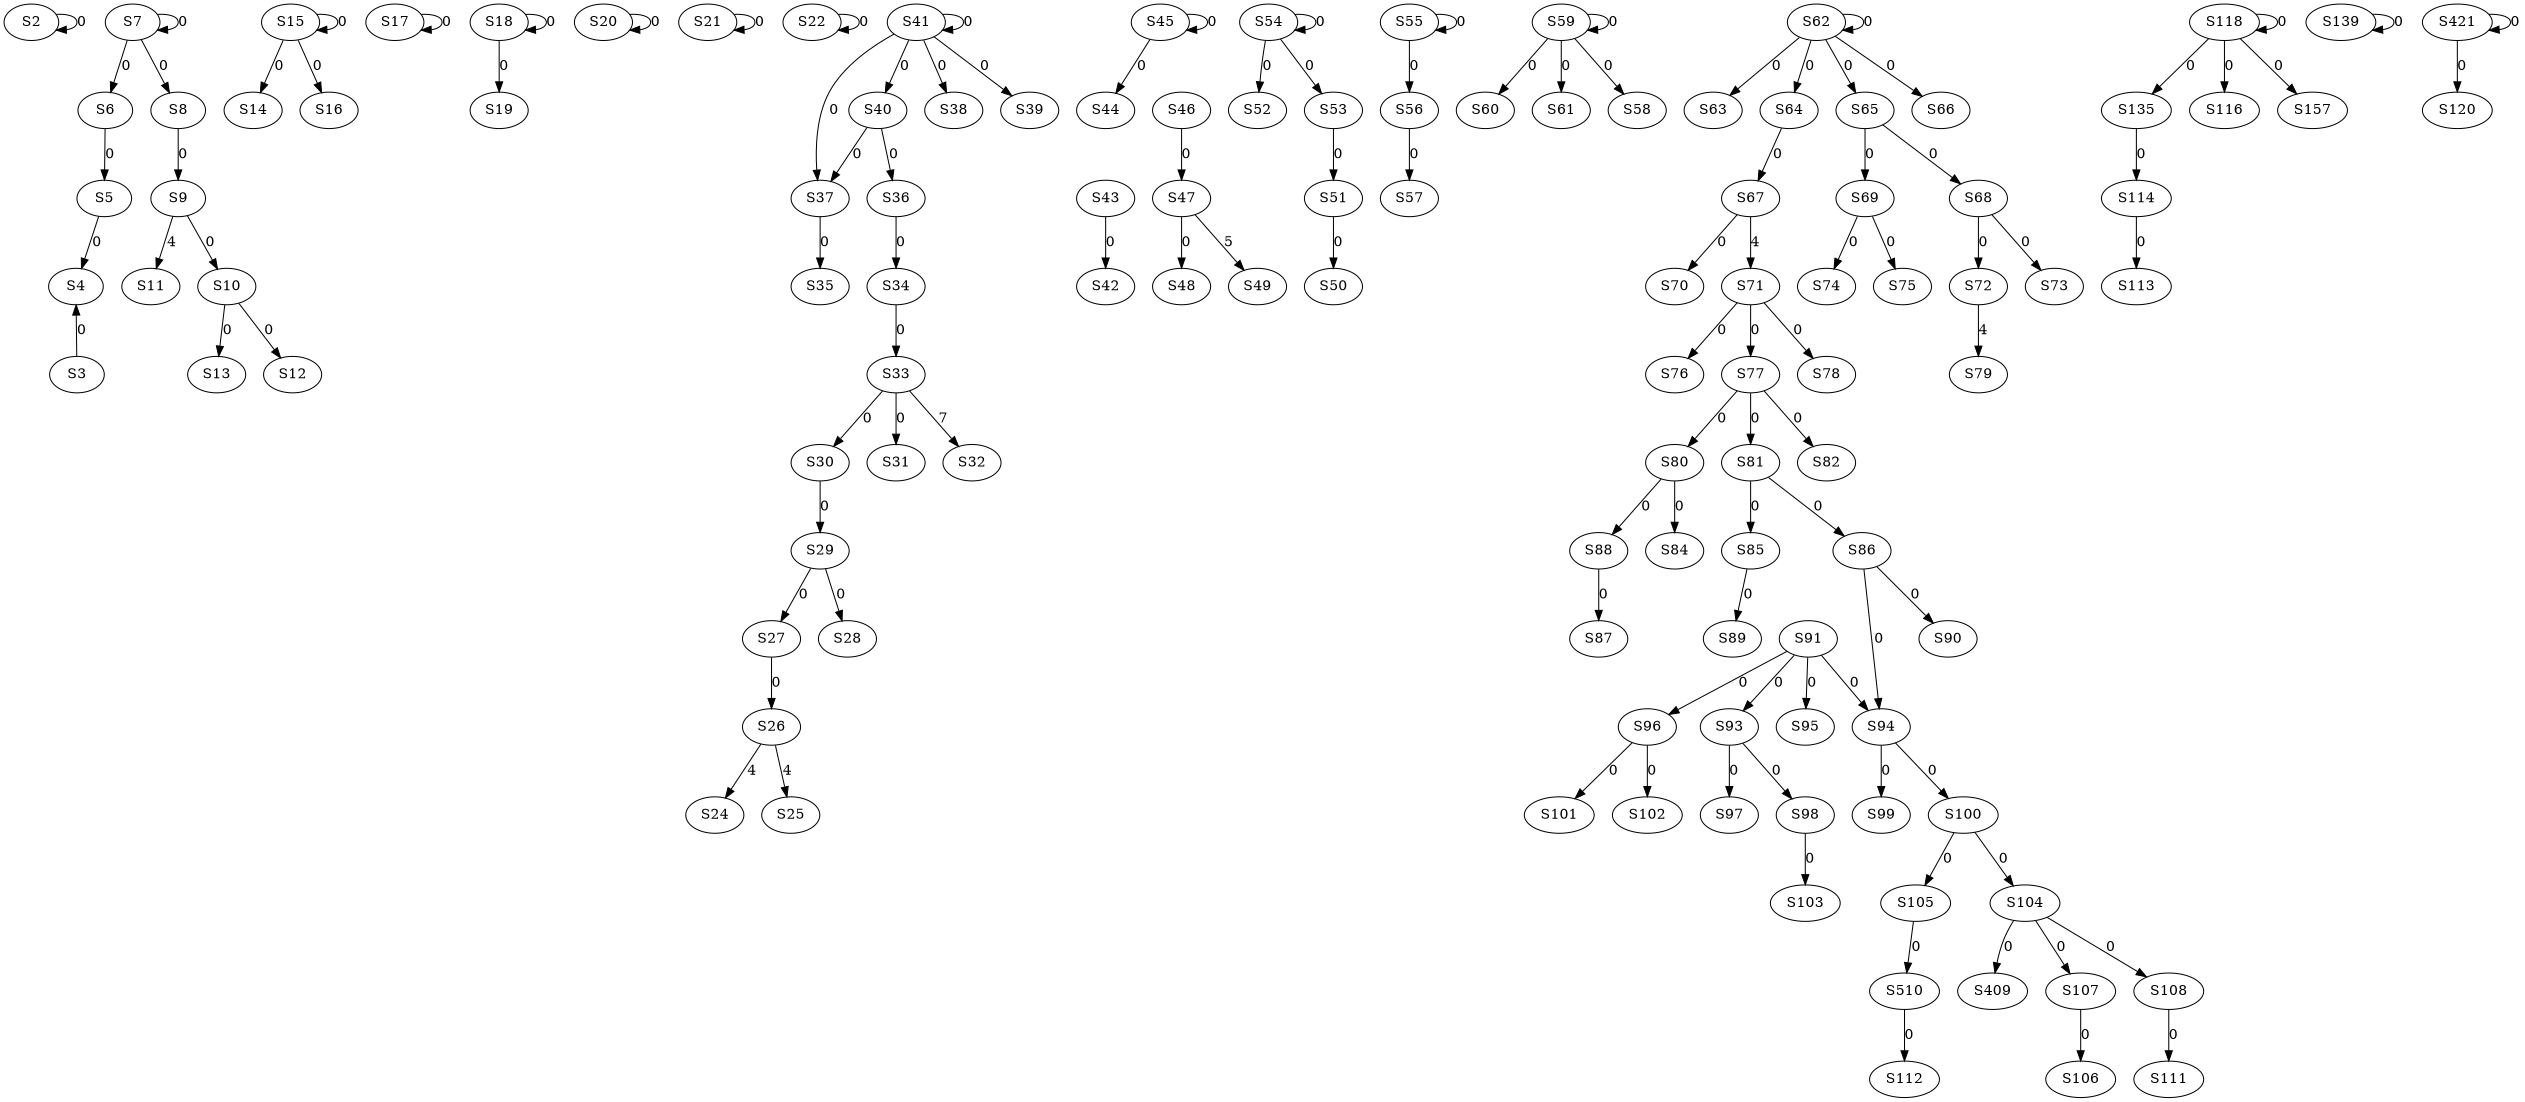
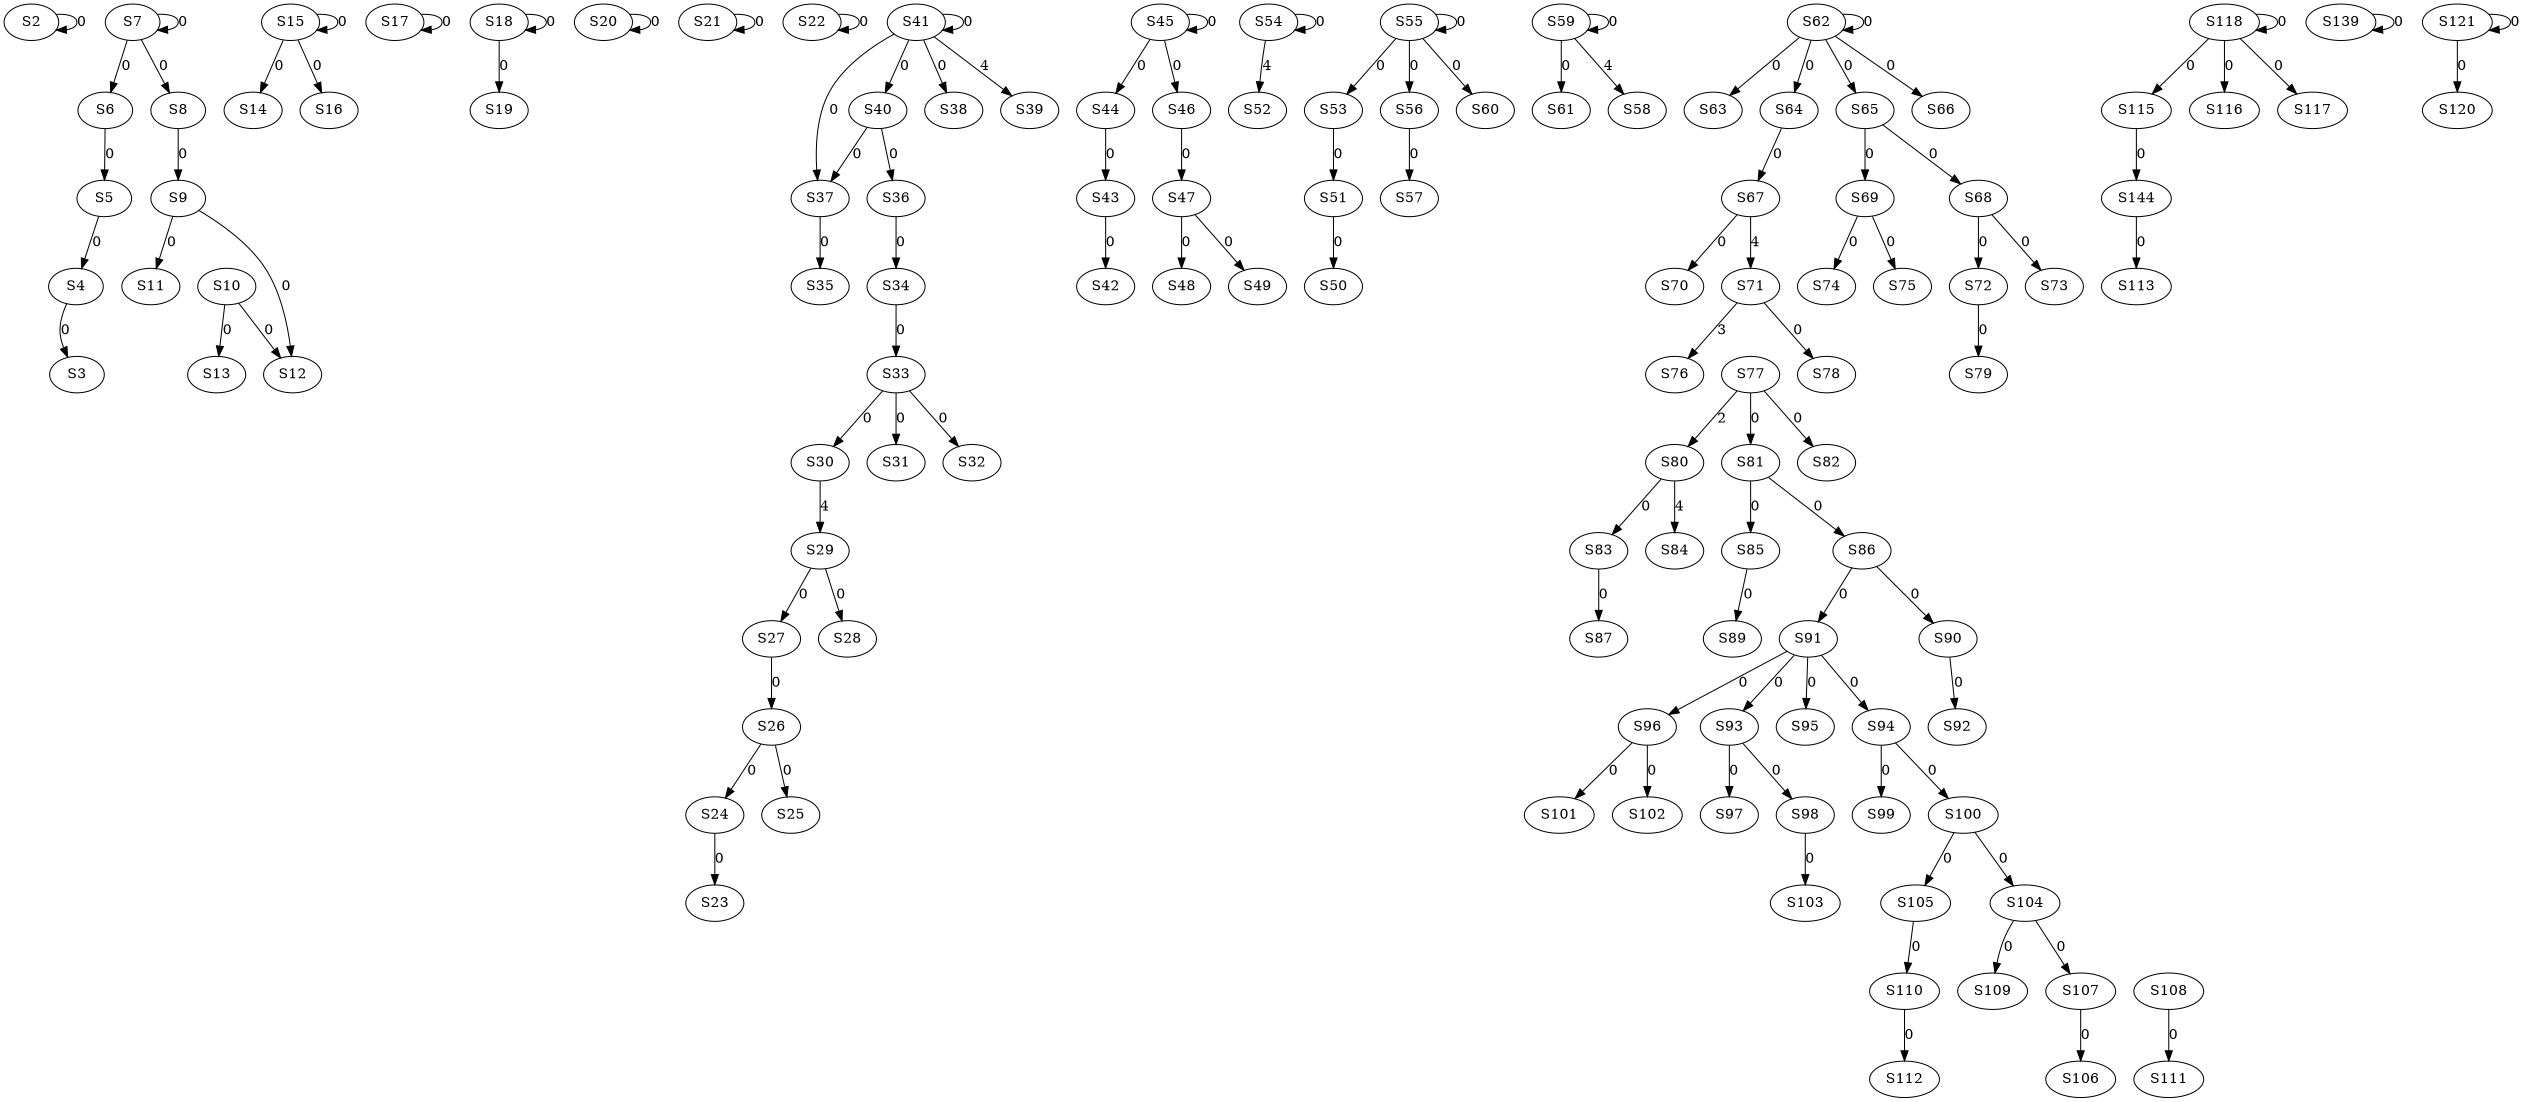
node "S421": label "S421" -> "S121"
edge "S45" -> "S46": added, label "0"
edge "S54" -> "S53": now "S55" -> "S53"
edge "S59" -> "S60": now "S55" -> "S60"
edge "S41" -> "S39": label "0" -> "4"
edge "S54" -> "S52": label "0" -> "4"
edge "S59" -> "S58": label "0" -> "4"
node "S135": label "S135" -> "S115"
node "S157": label "S157" -> "S117"
edge "S44" -> "S43": added, label "0"
node "S114": label "S114" -> "S144"
edge "S9" -> "S10": now "S9" -> "S12"
edge "S9" -> "S11": label "4" -> "0"
edge "S47" -> "S49": label "5" -> "0"
edge "S71" -> "S77": removed, label "0"
edge "S71" -> "S76": label "0" -> "3"
edge "S72" -> "S79": label "4" -> "0"
edge "S3" -> "S4": reversed
edge "S33" -> "S32": label "7" -> "0"
edge "S77" -> "S80": label "0" -> "2"
edge "S30" -> "S29": label "0" -> "4"
edge "S80" -> "S84": label "0" -> "4"
node "S88": label "S88" -> "S83"
edge "S86" -> "S94": now "S86" -> "S91"
node "S92": added
edge "S26" -> "S24": label "4" -> "0"
edge "S26" -> "S25": label "4" -> "0"
node "S23": added
edge "S104" -> "S108": removed, label "0"
node "S510": label "S510" -> "S110"
node "S409": label "S409" -> "S109"
